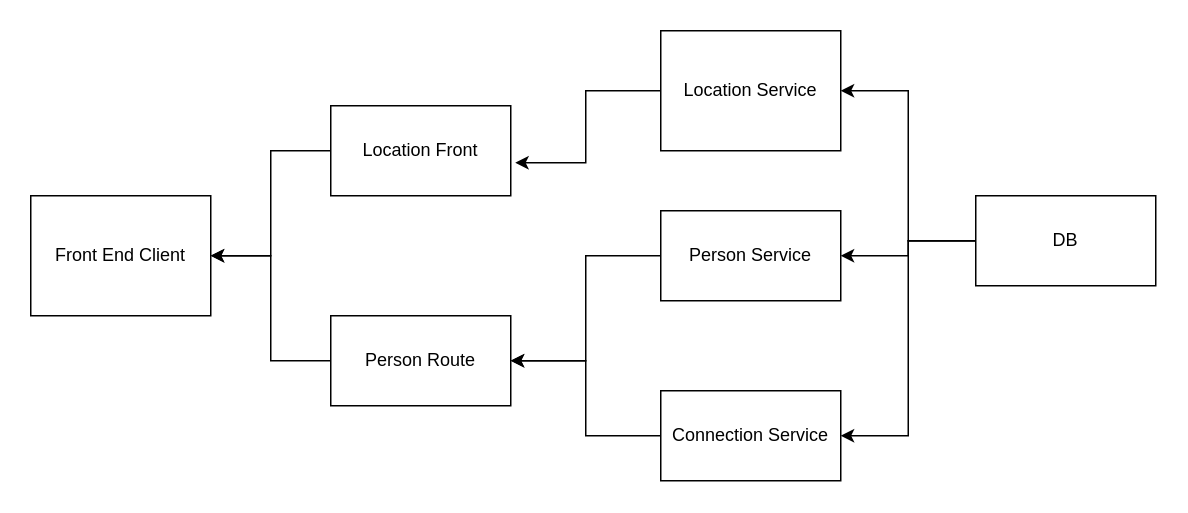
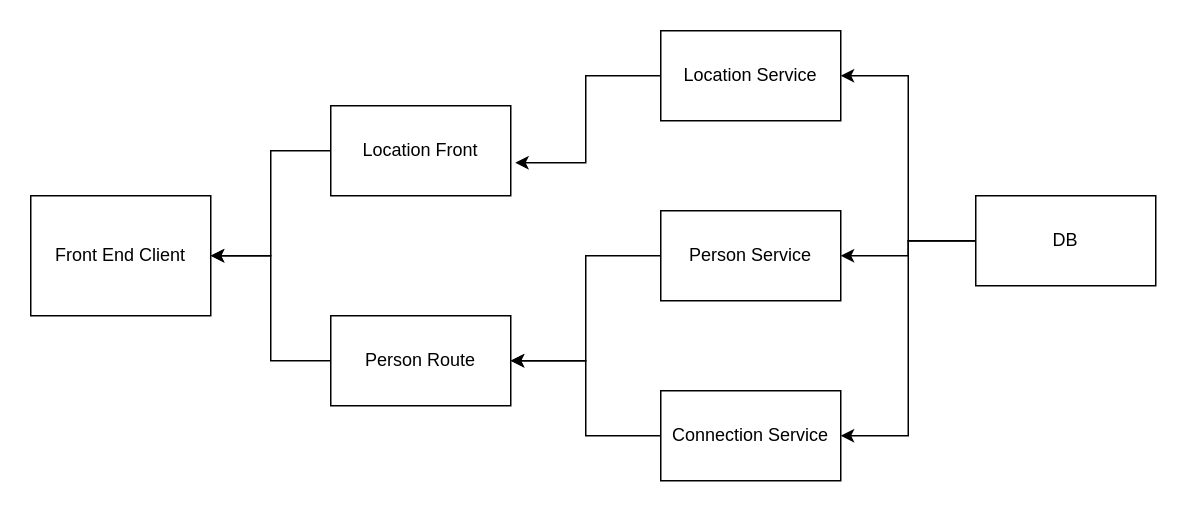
node "Location Service": size 180x120 -> 180x90
